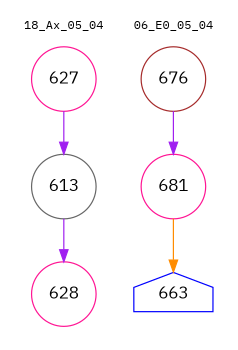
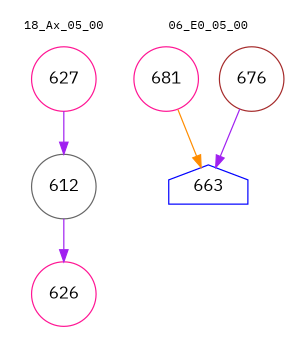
cluster "18_Ax_05_04": label "18_Ax_05_04" -> "18_Ax_05_00"
cluster "06_E0_05_04": label "06_E0_05_04" -> "06_E0_05_00"
edge "676" -> "681": now "676" -> "663"
node "613": label "613" -> "612"
node "628": label "628" -> "626"
